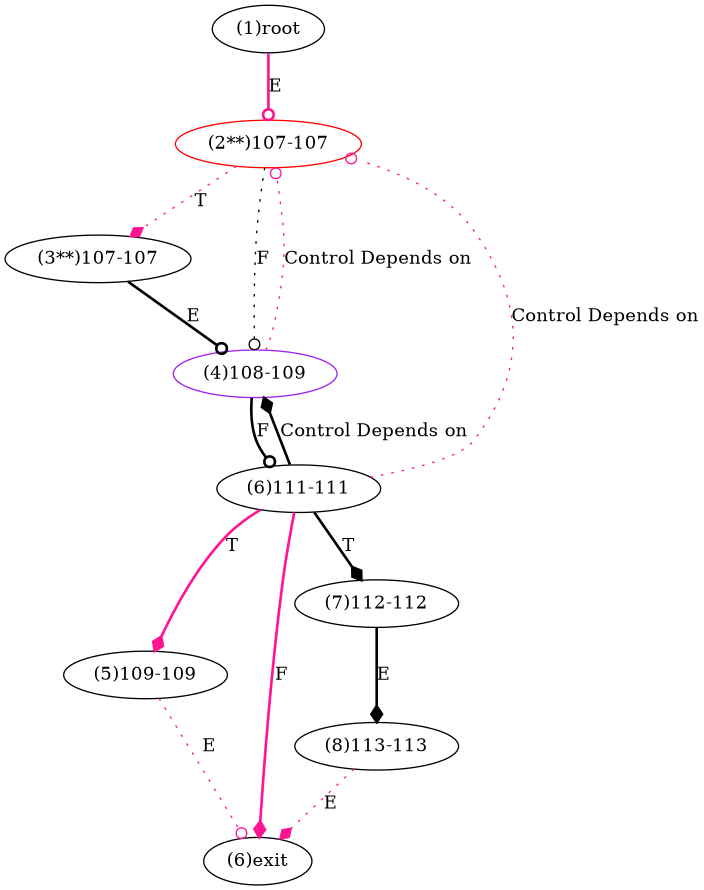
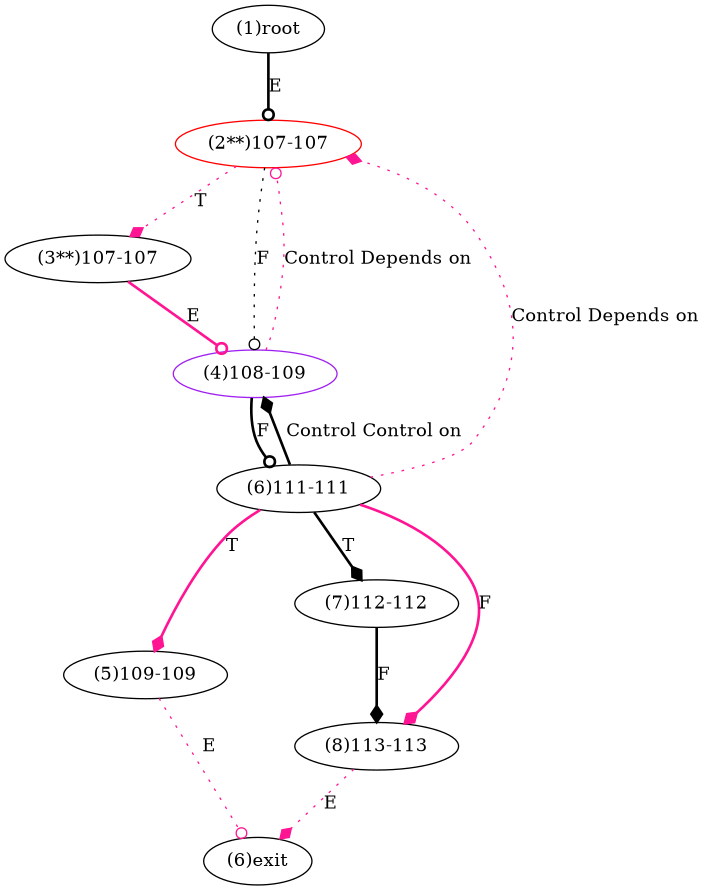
edge "(1)root" -> "(2**)107-107": color deeppink -> black
edge "(3**)107-107" -> "(4)108-109": color black -> deeppink
edge "(6)111-111" -> "(2**)107-107": arrowhead odot -> diamond
edge "(6)111-111" -> "(4)108-109": label "Control Depends on" -> "Control Control on"
edge "(6)111-111" -> "(6)exit": now "(6)111-111" -> "(8)113-113"
edge "(7)112-112" -> "(8)113-113": label "E" -> "F"
